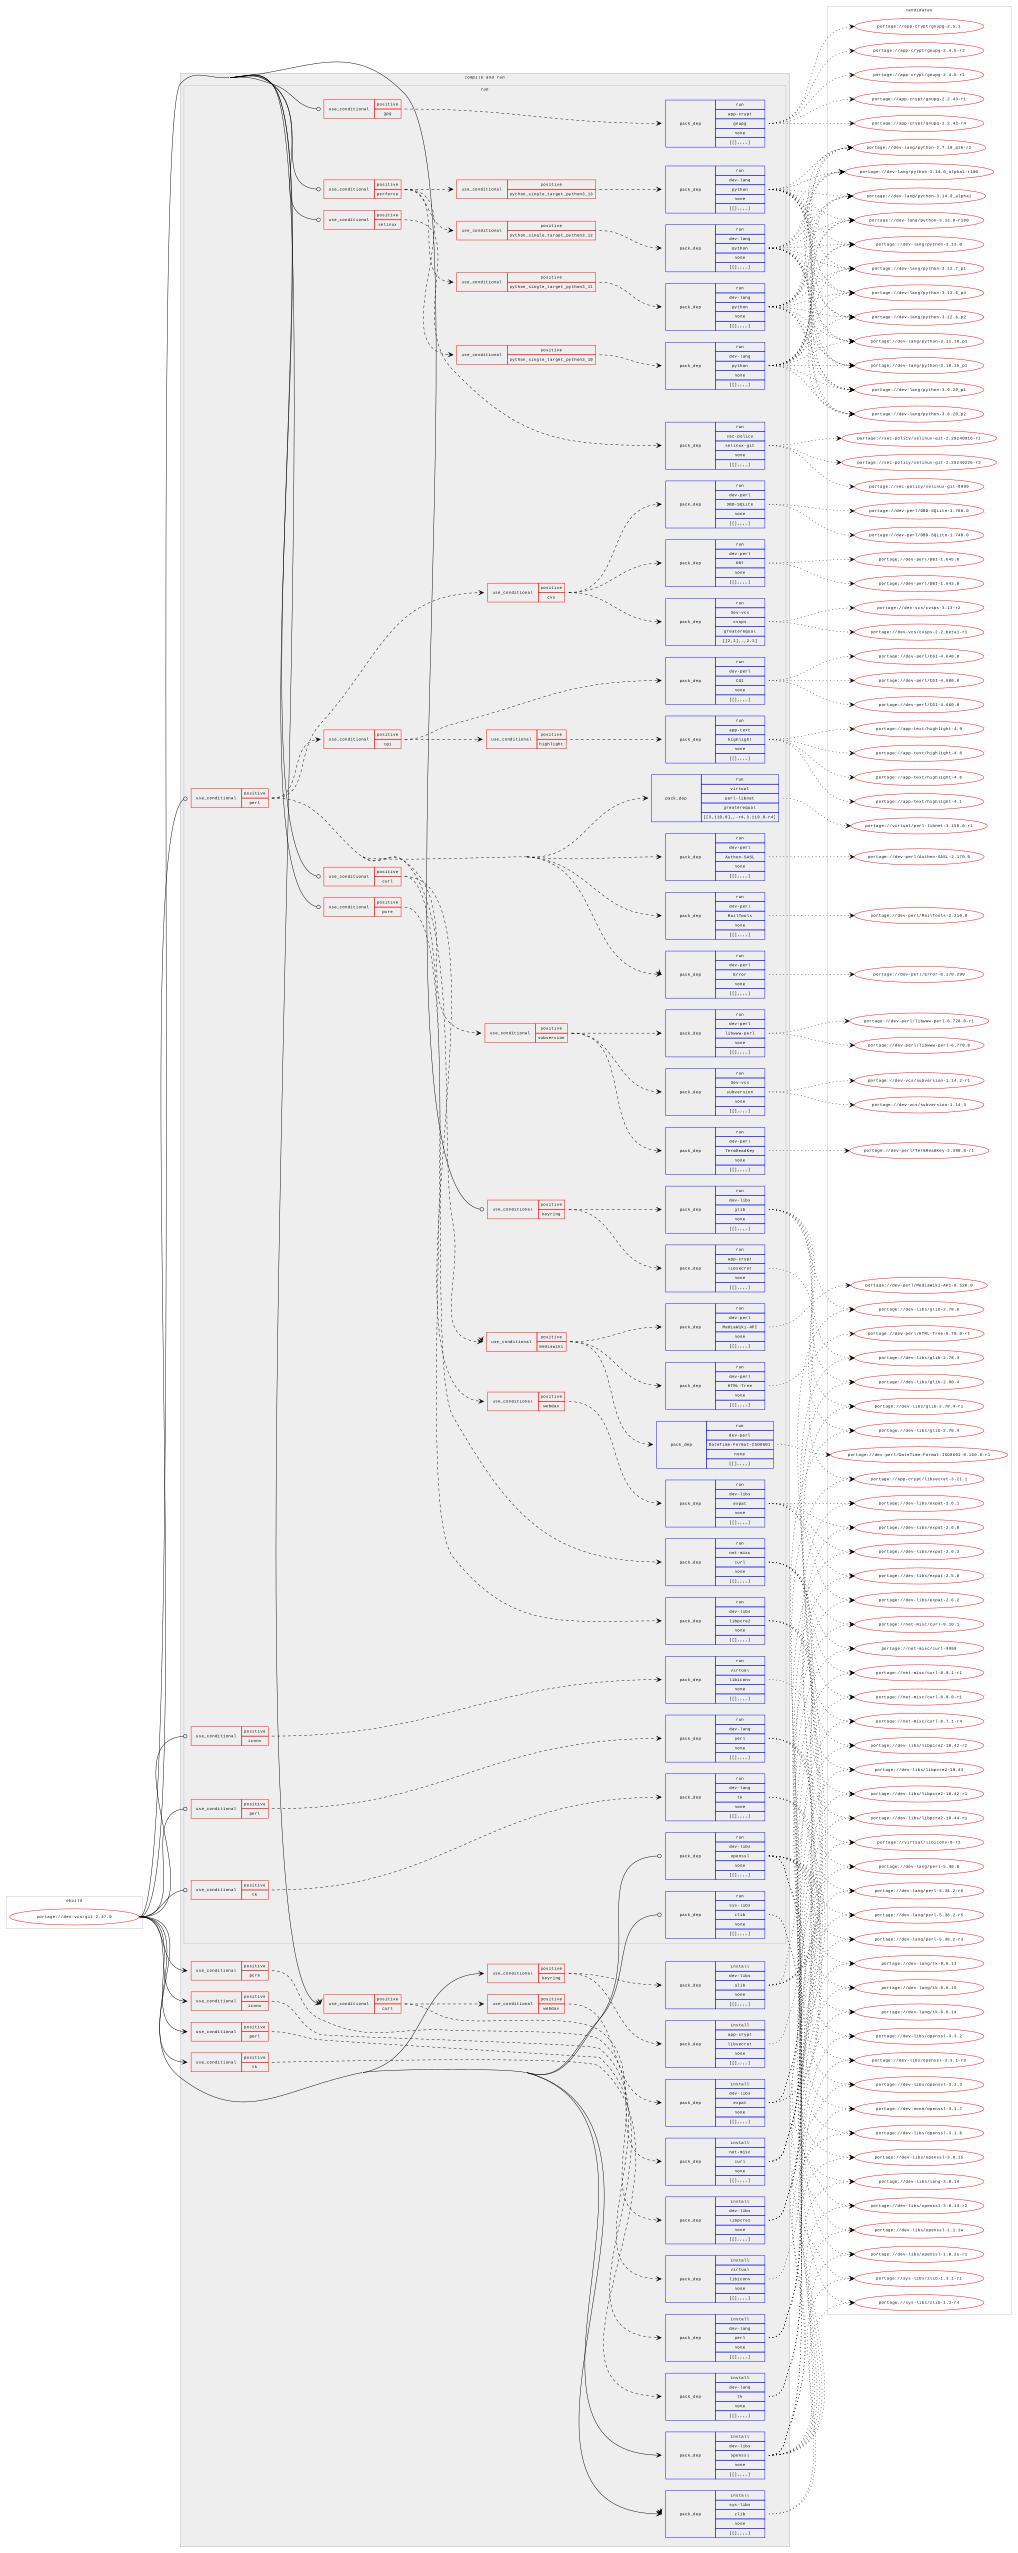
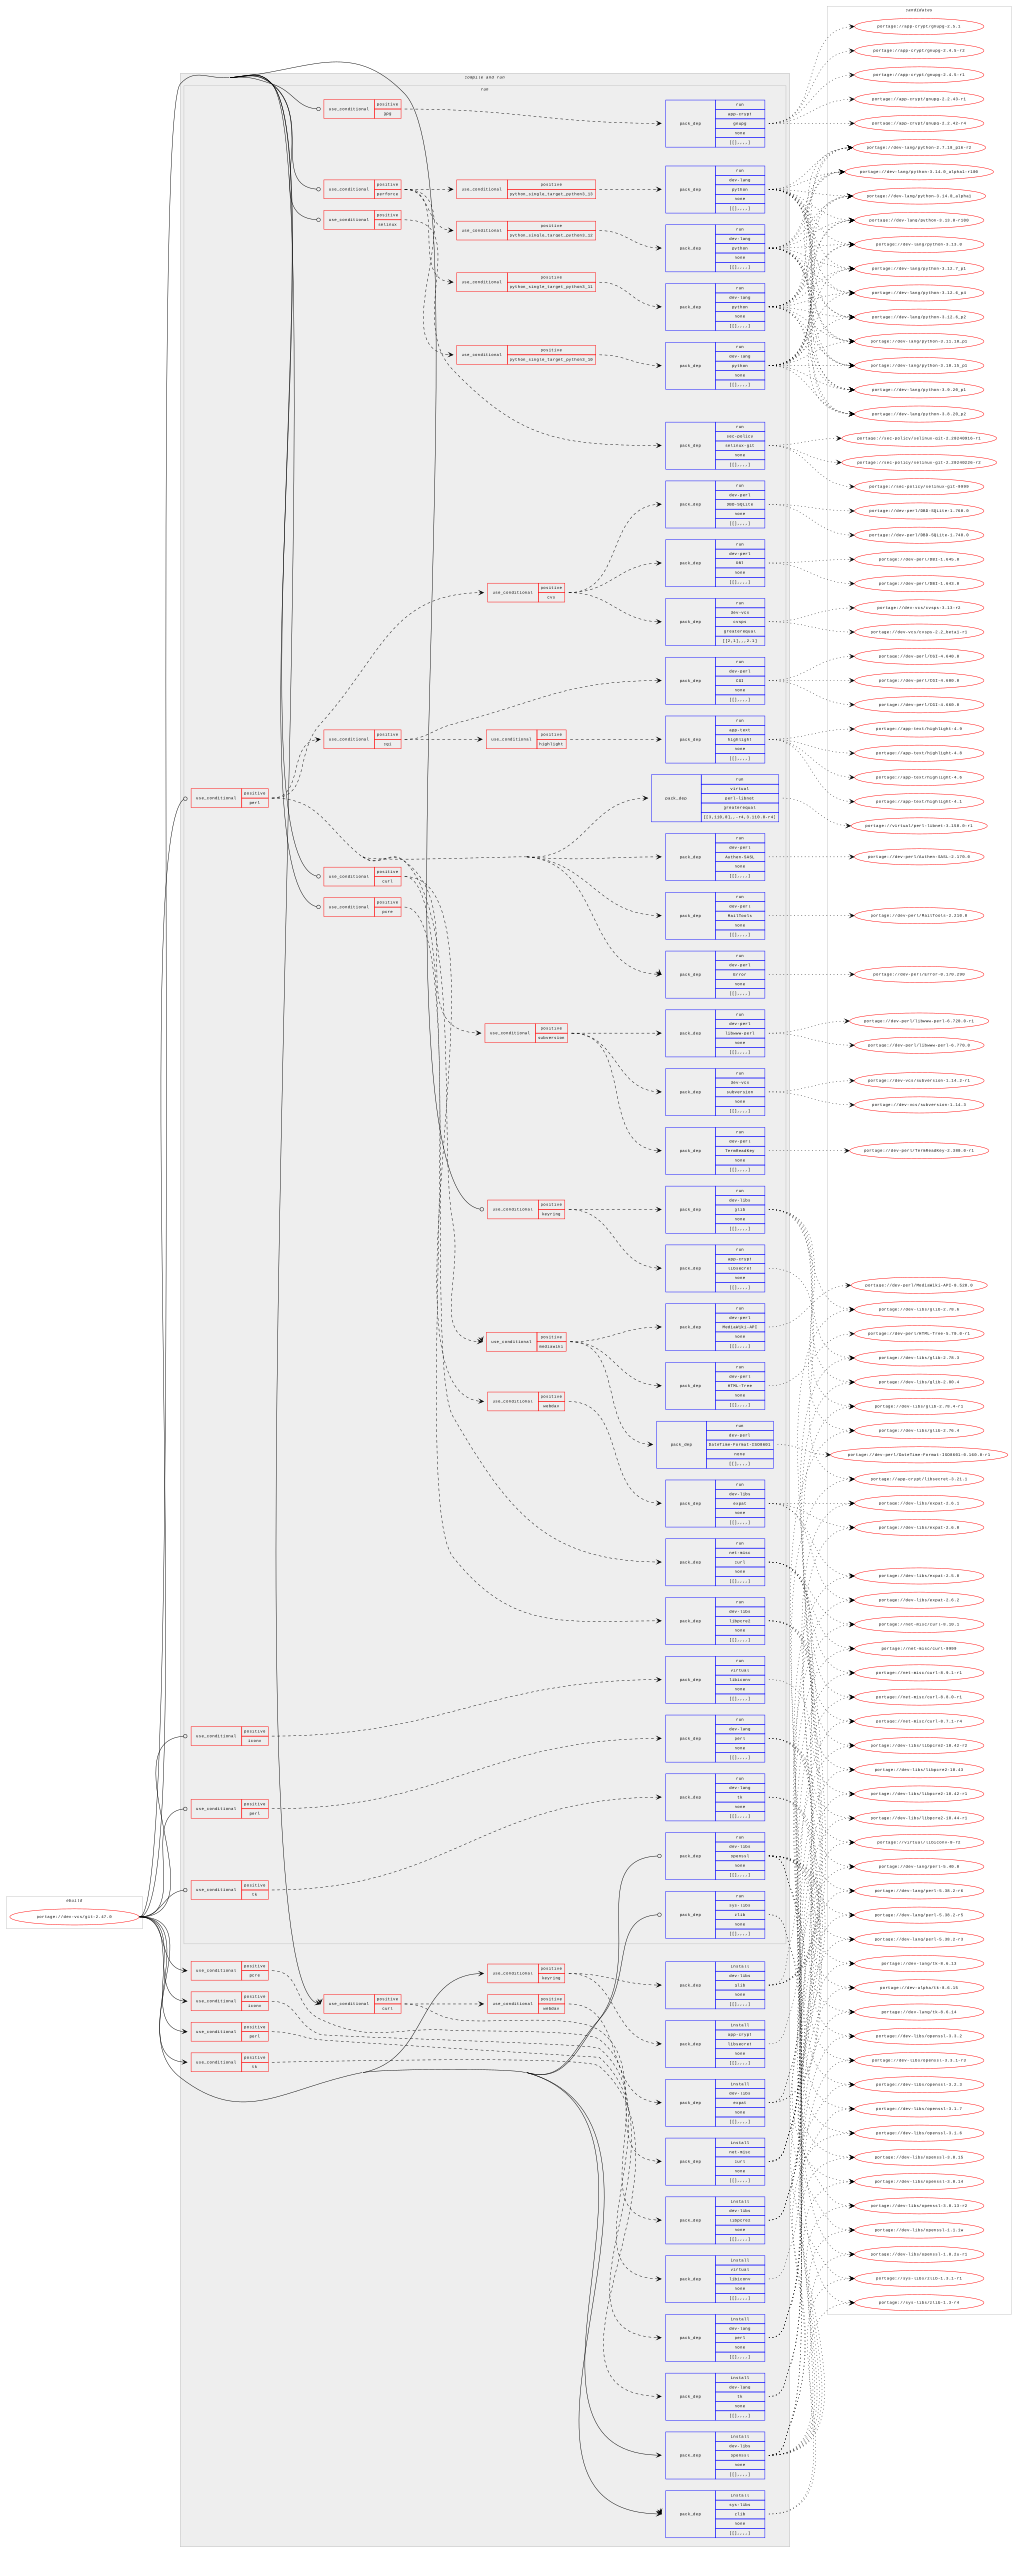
node "portage://dev-libs/expat-2.6.3": removed
node "portage://dev-lang/tk-8.6.15": label "portage://dev-lang/tk-8.6.15" -> "portage://dev-alpha/tk-8.6.15"
node "portage://dev-none/openssl-3.1.7": label "portage://dev-none/openssl-3.1.7" -> "portage://dev-libs/openssl-3.1.7"
node "portage://dev-libs/lang-3.0.14": label "portage://dev-libs/lang-3.0.14" -> "portage://dev-libs/openssl-3.0.14"
